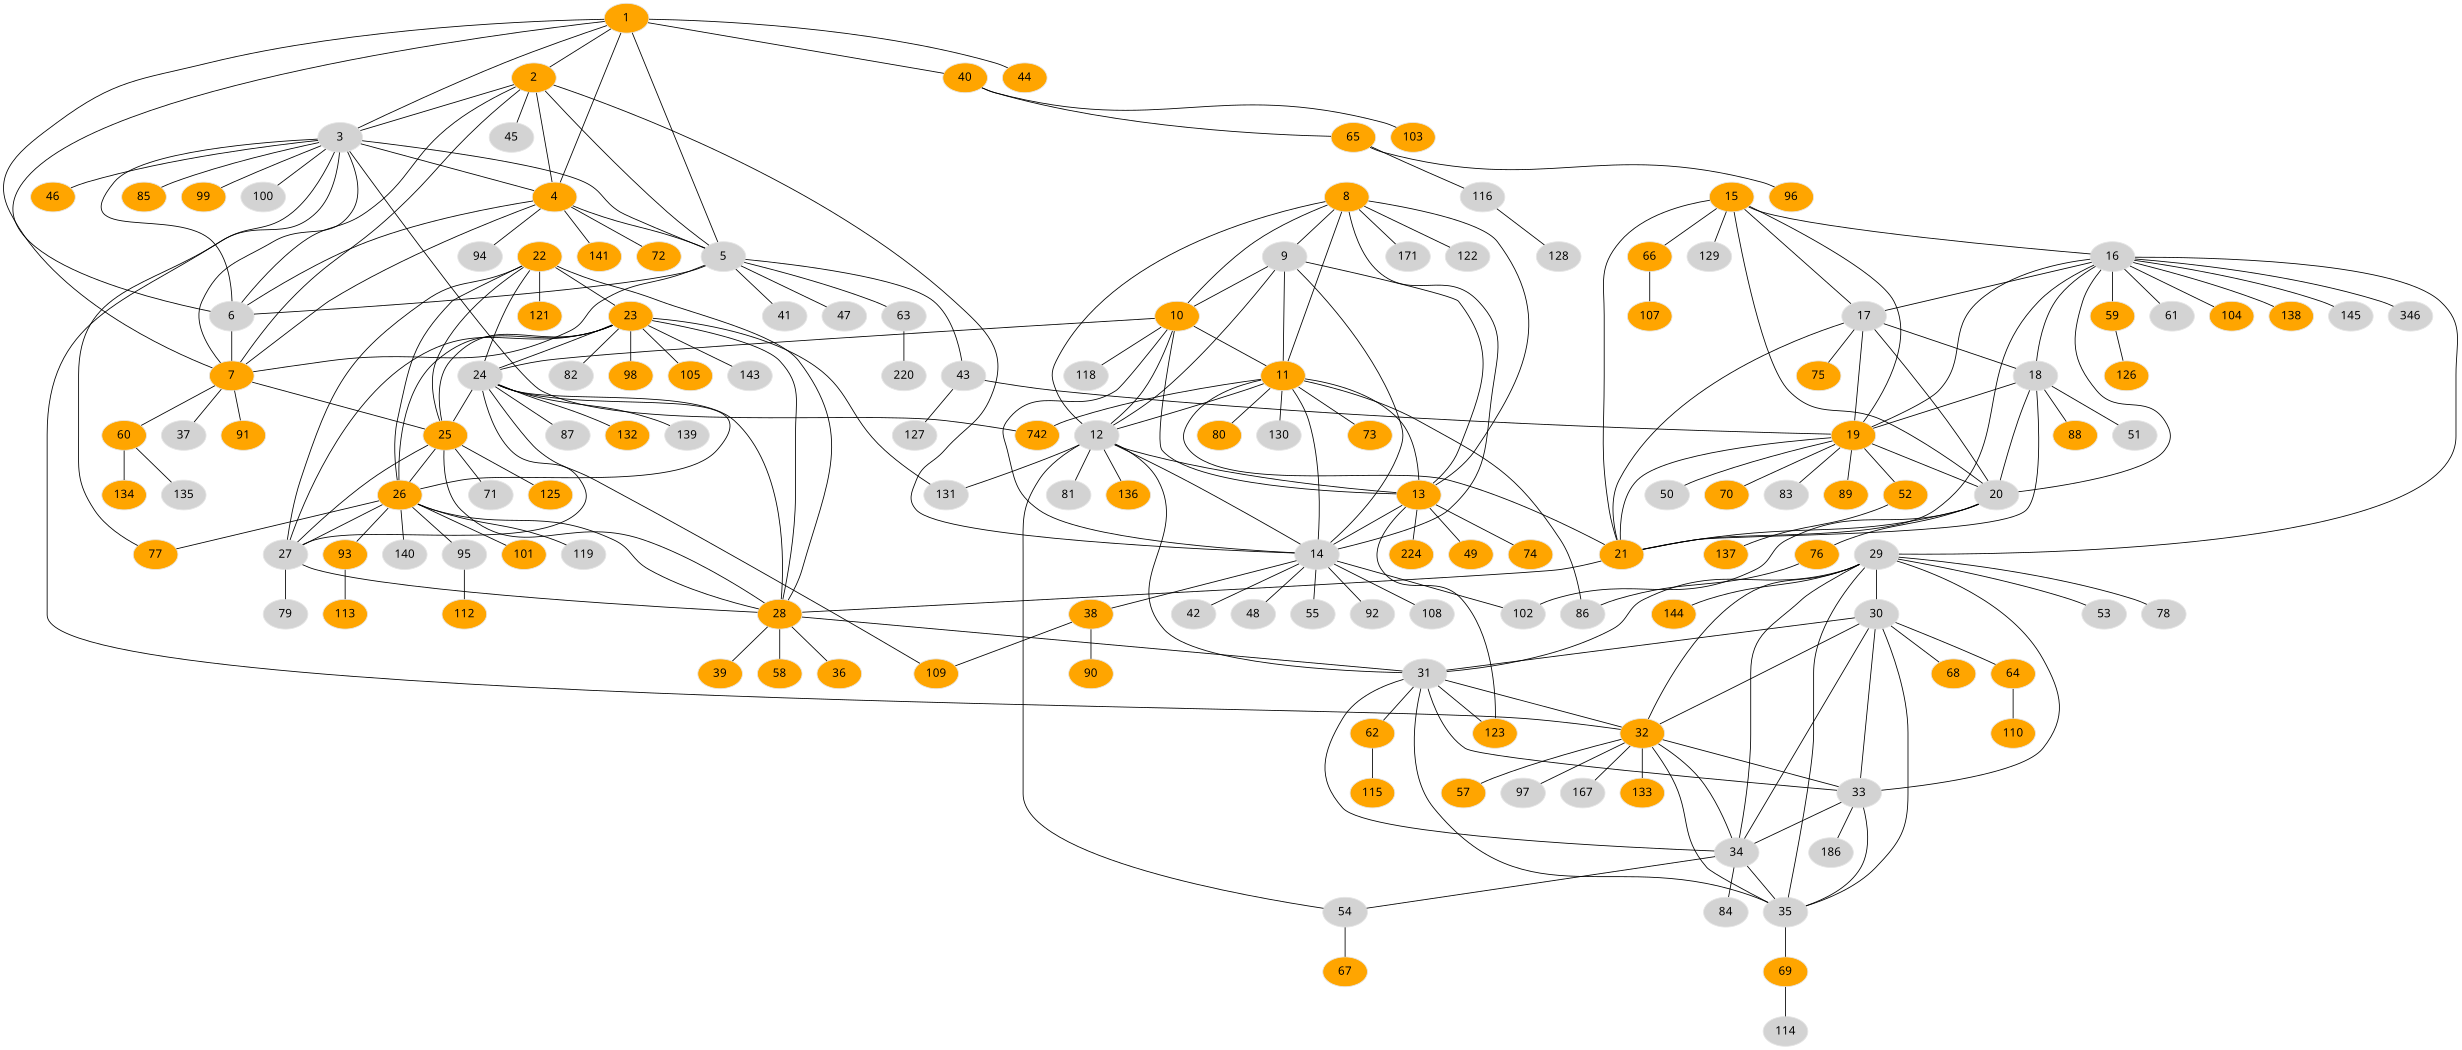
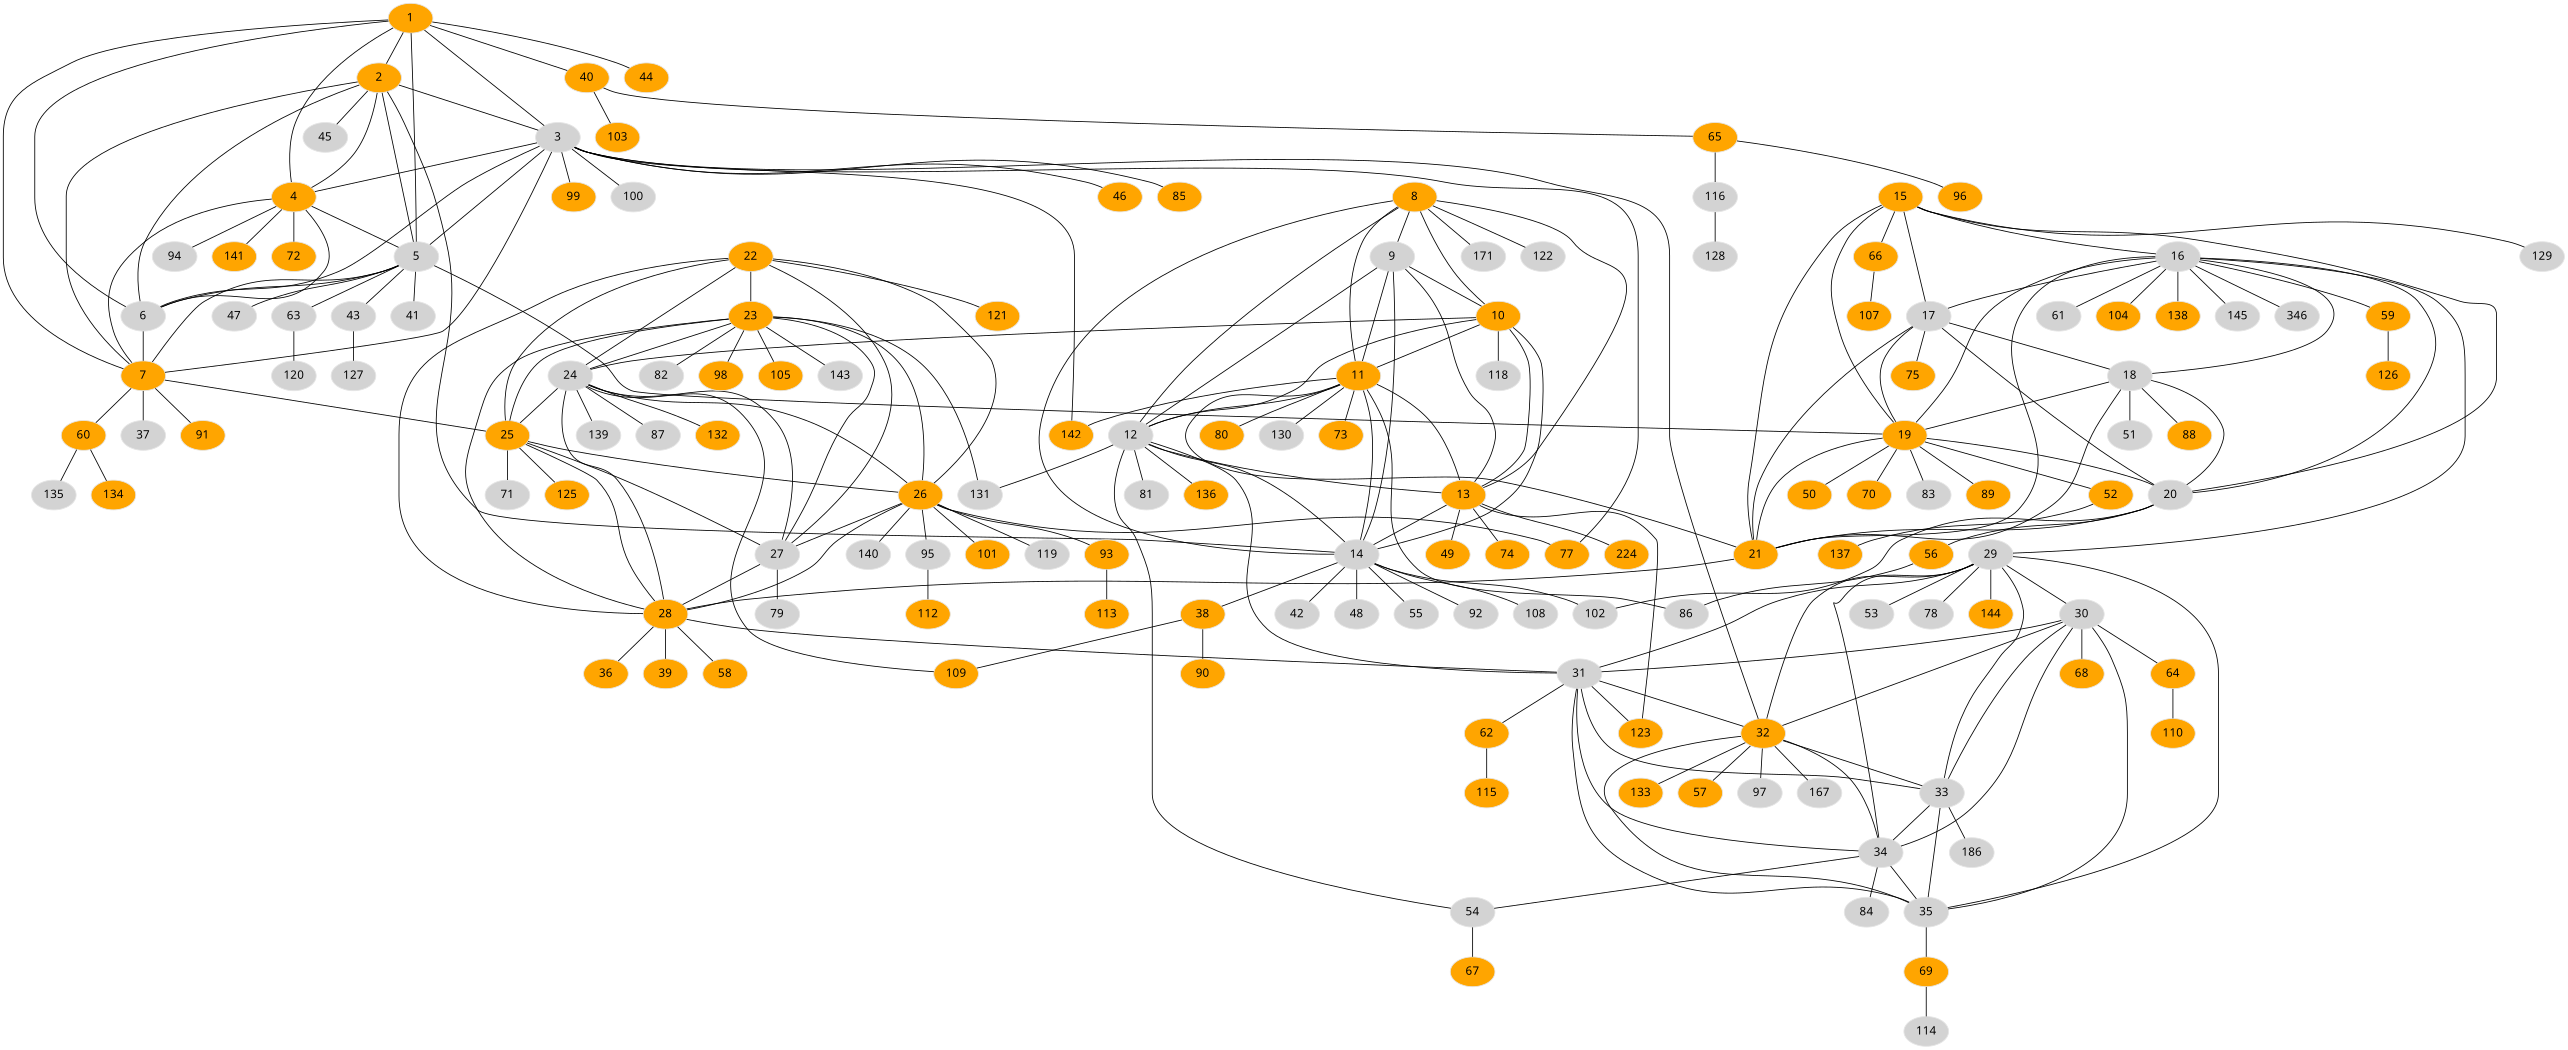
node "220": label "220" -> "120"
edge "43" -- "19": now "5" -- "19"
node "742": label "742" -> "142"
node "50": fillcolor lightgrey -> orange
node "76": label "76" -> "56"
